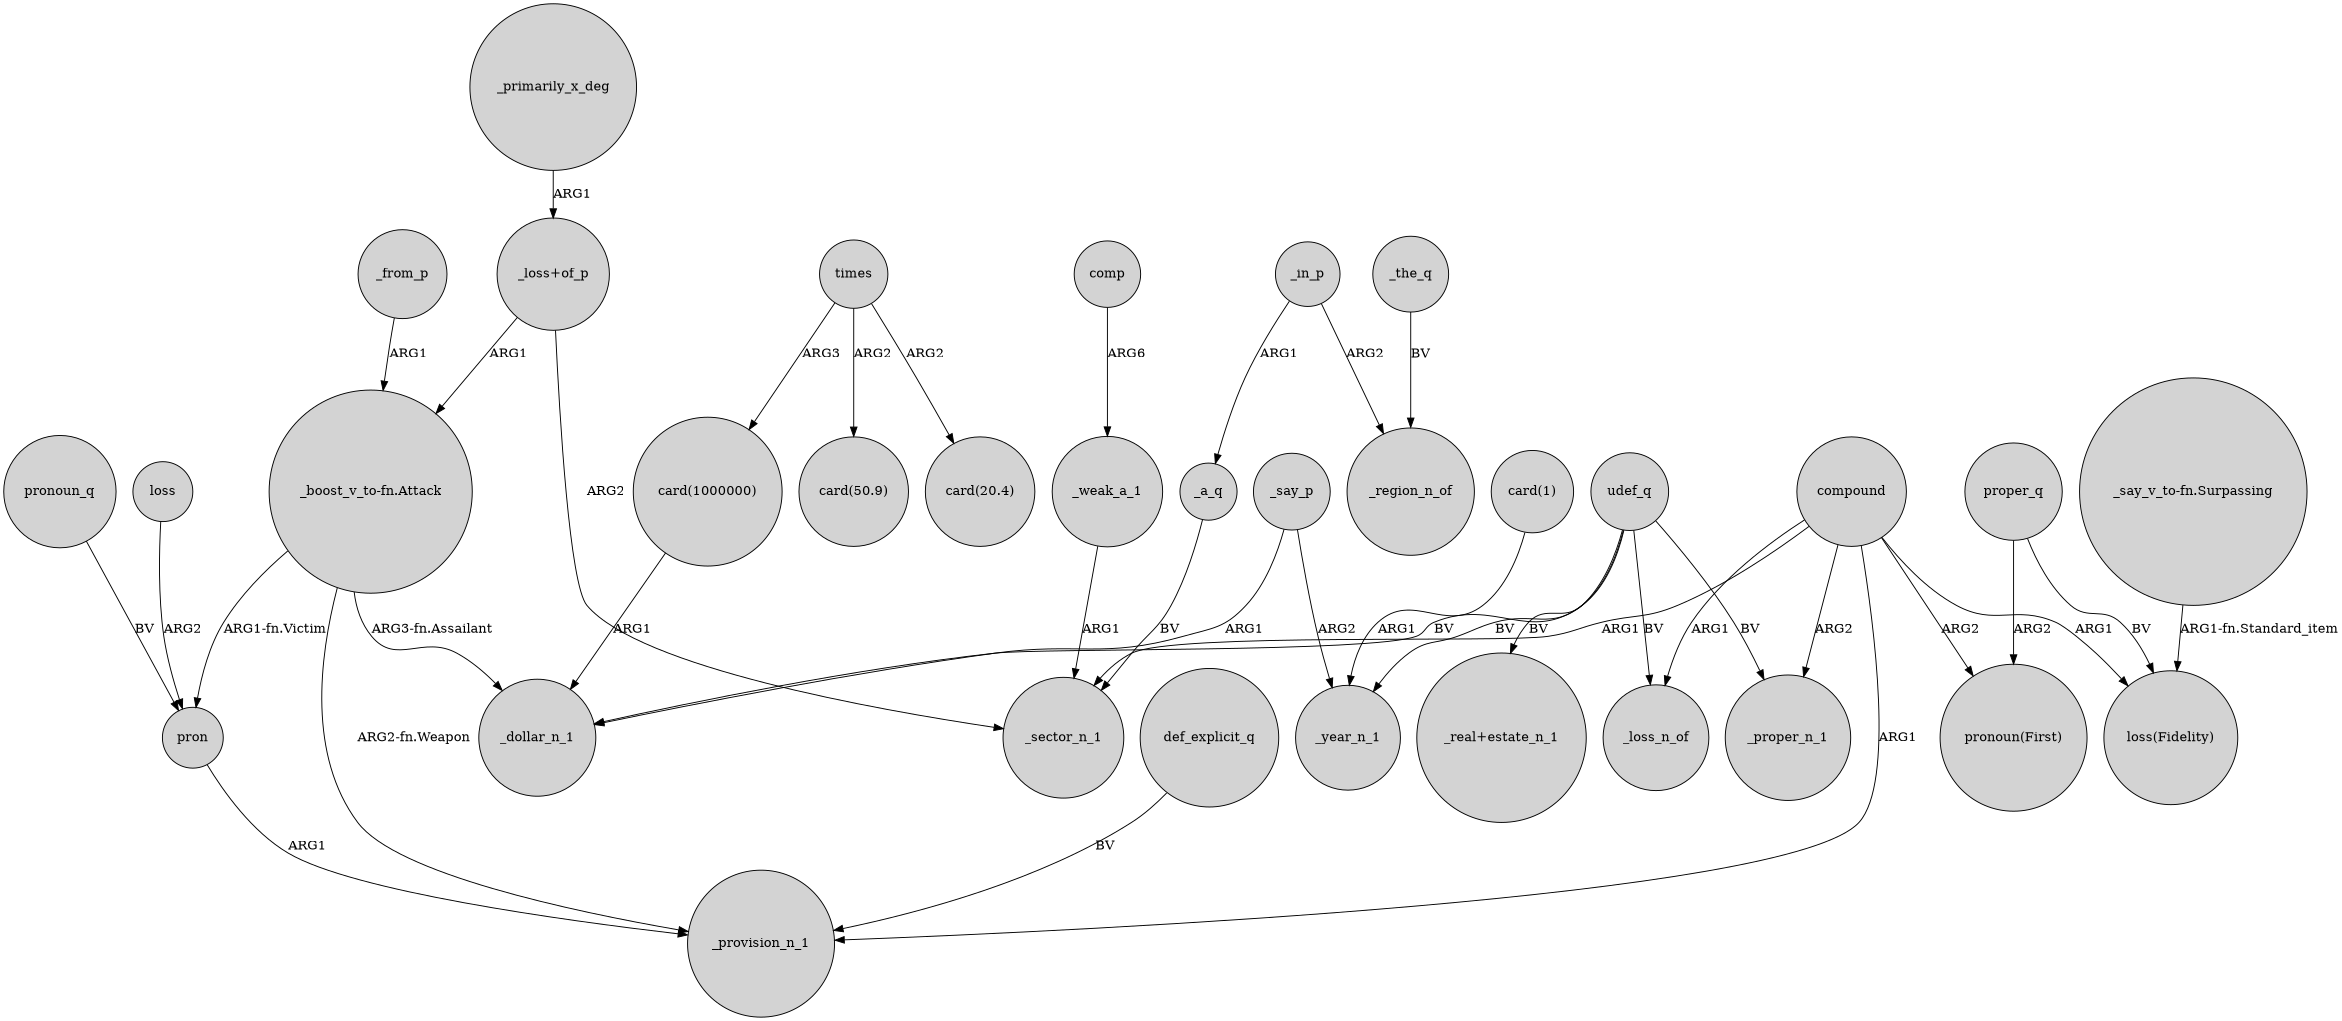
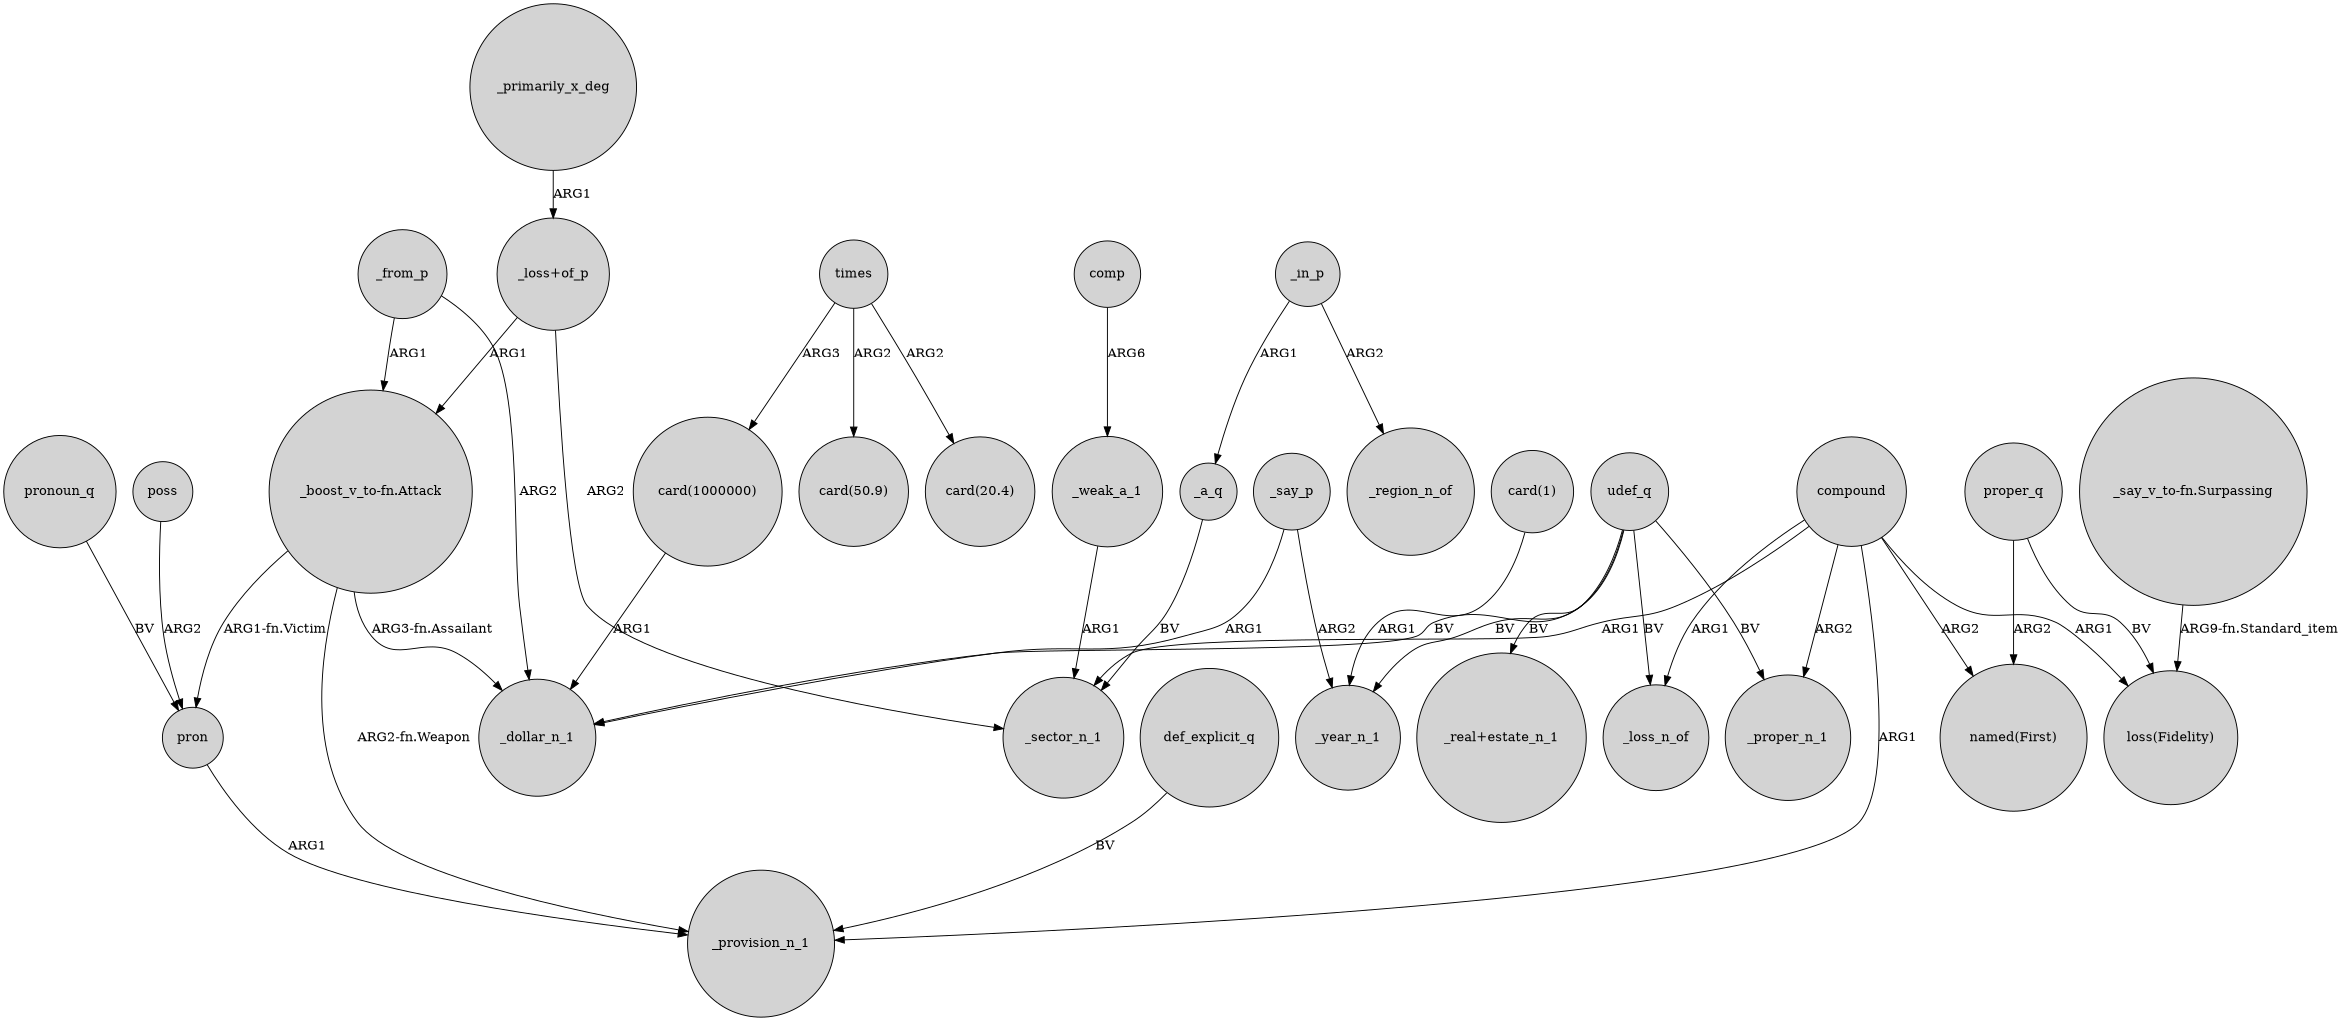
node "_the_q": removed
edge "_from_p" -> "_dollar_n_1": added, label "ARG2"
node "loss": label "loss" -> "poss"
edge "_say_v_to-fn.Surpassing" -> "loss(Fidelity)": label "ARG1-fn.Standard_item" -> "ARG9-fn.Standard_item"
node "pronoun(First)": label "pronoun(First)" -> "named(First)"
